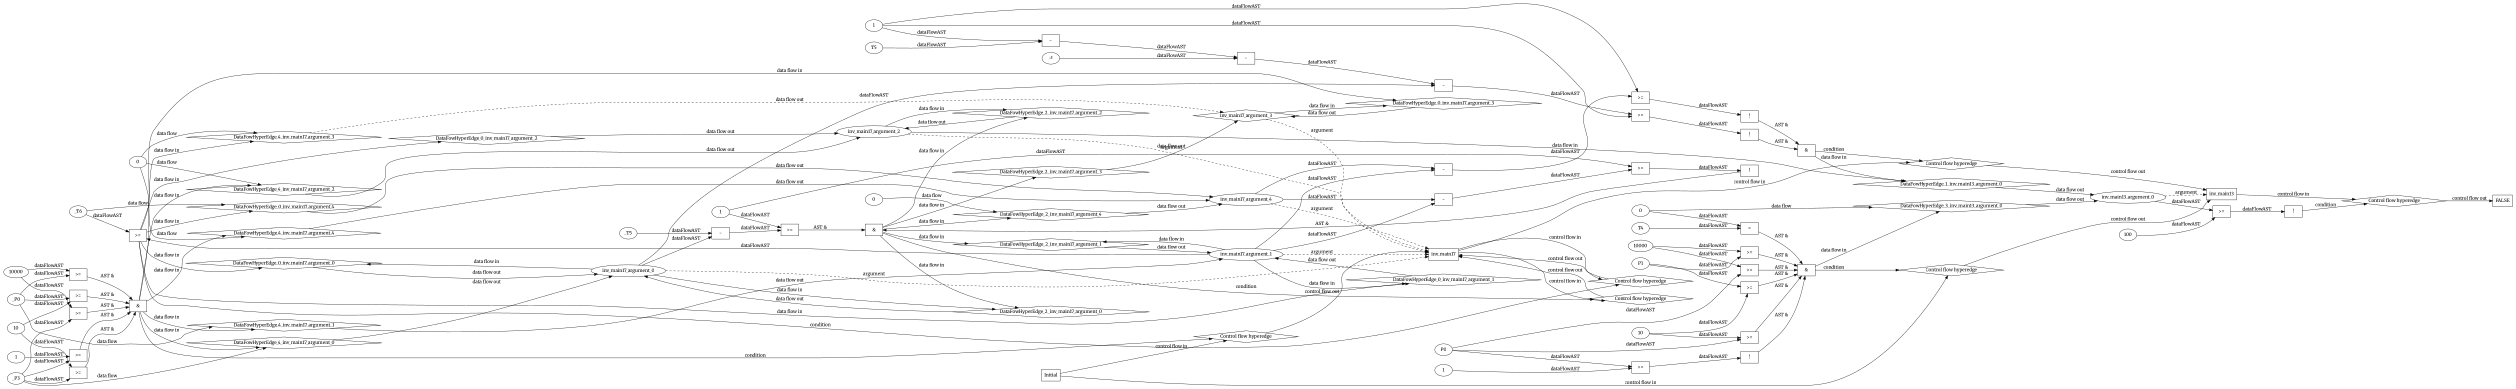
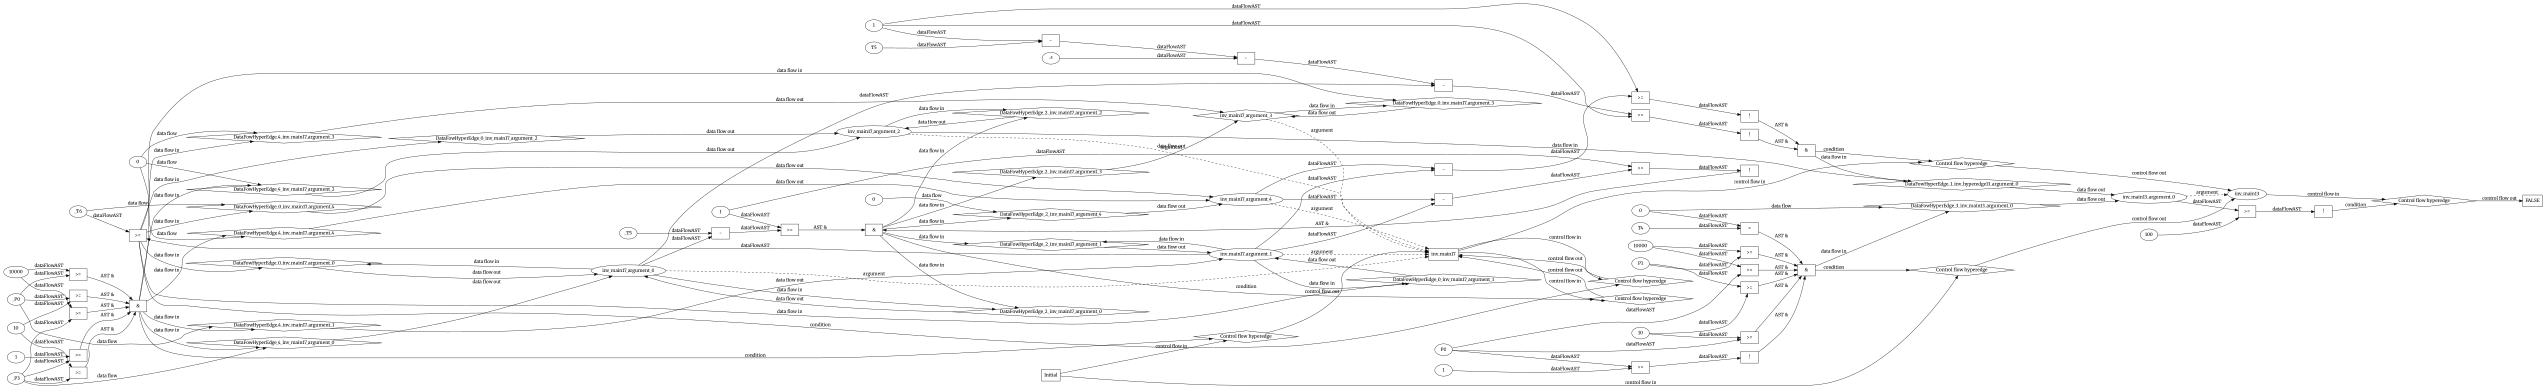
edge "DataFowHyperEdge_4_inv_main17_argument_3" -> "inv_main17_argument_3": style dashed -> solid
node "DataFowHyperEdge_1_inv_main13_argument_0": label "DataFowHyperEdge_1_inv_main13_argument_0" -> "DataFowHyperEdge_1_inv_hyperedge13_argument_0"
node "inv_main13": shape box -> ellipse
